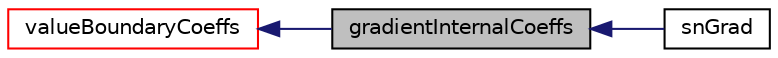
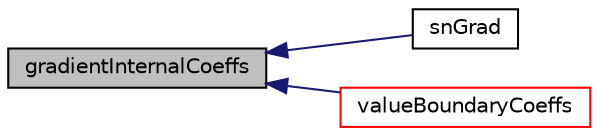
edge "gradientInternalCoeffs" -> "valueBoundaryCoeffs": reversed
